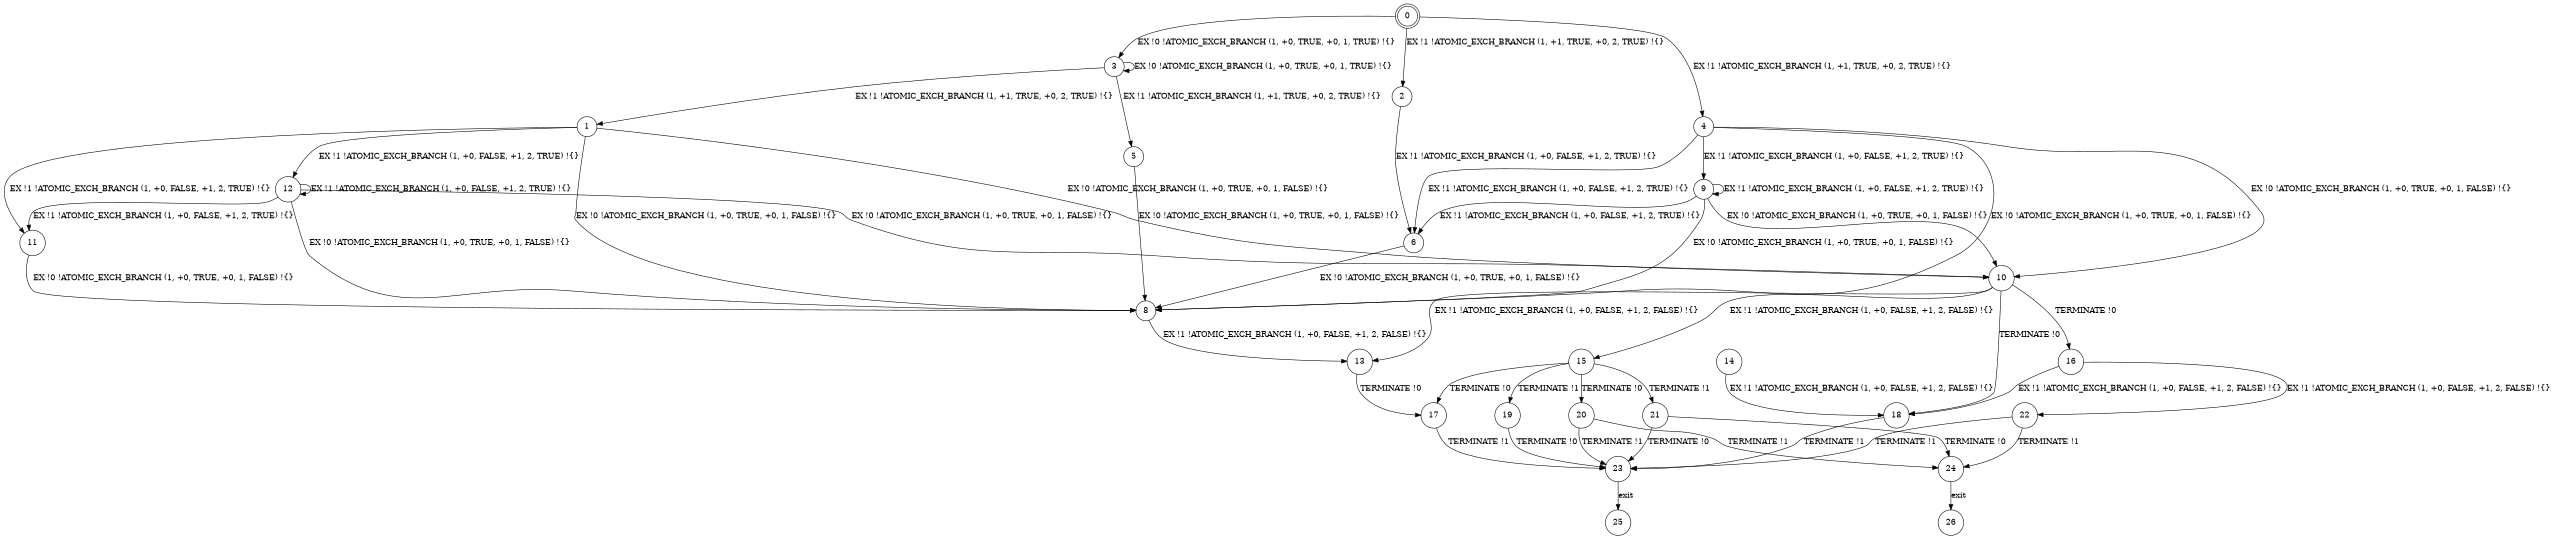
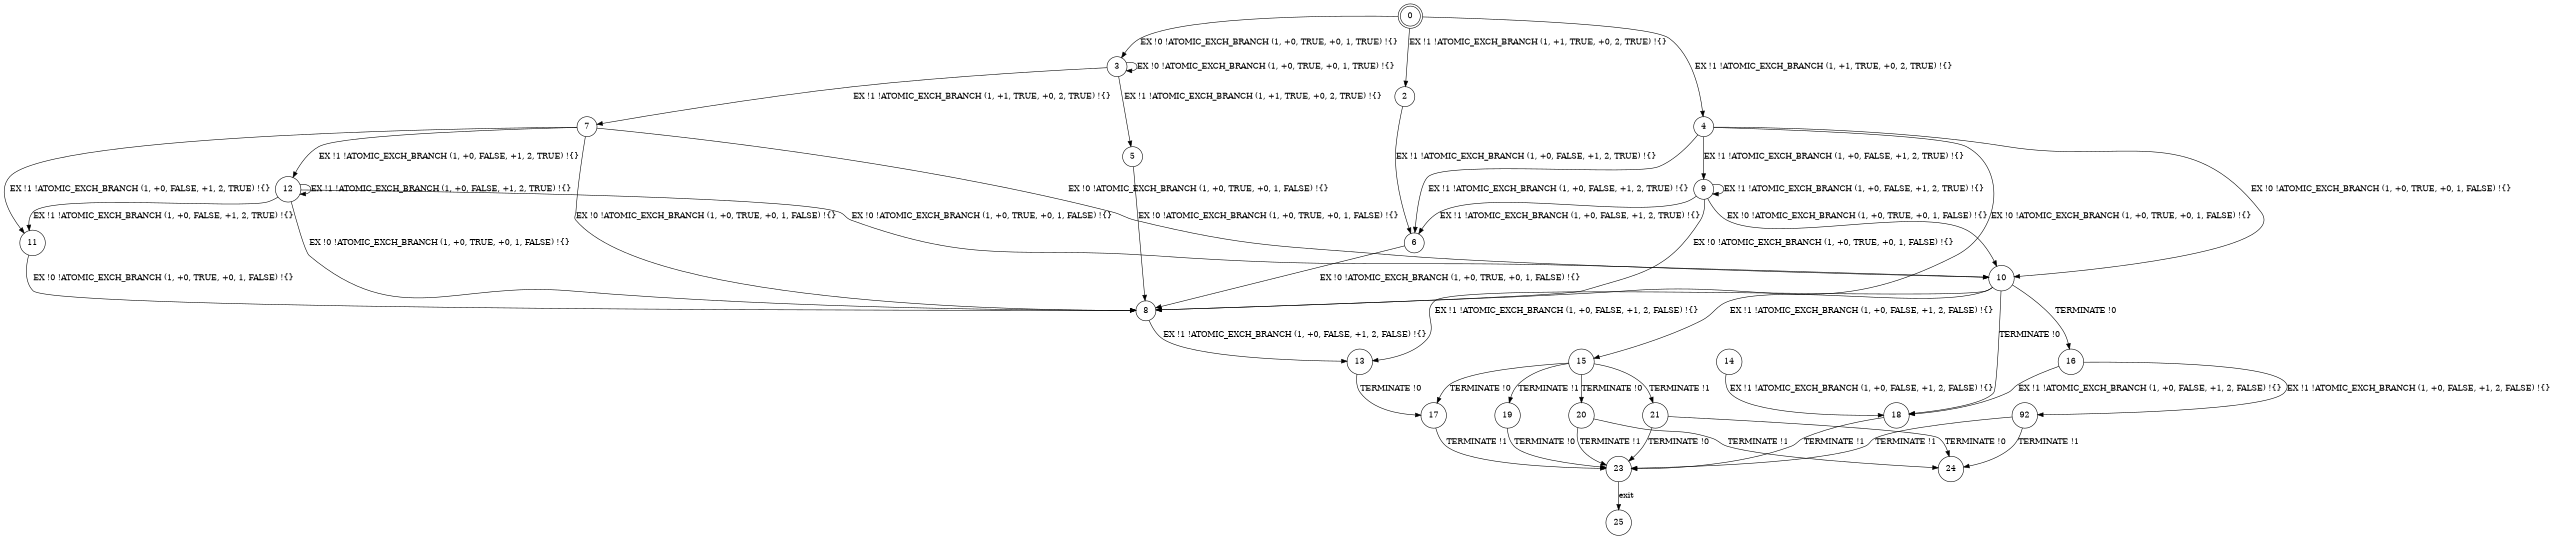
node "1": label "1" -> "7"
node "22": label "22" -> "92"
node "26": removed
